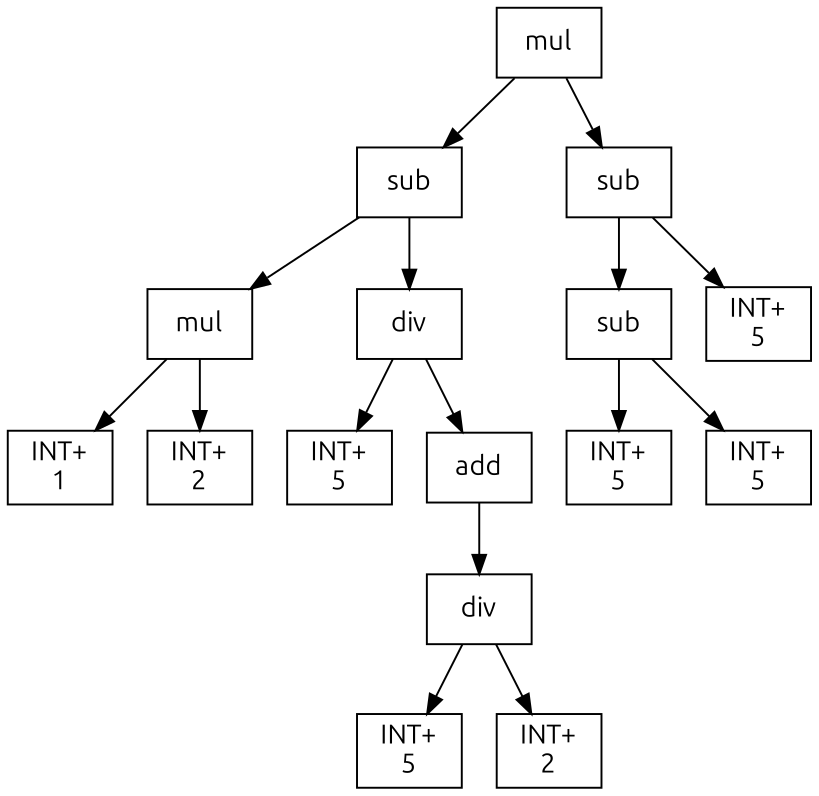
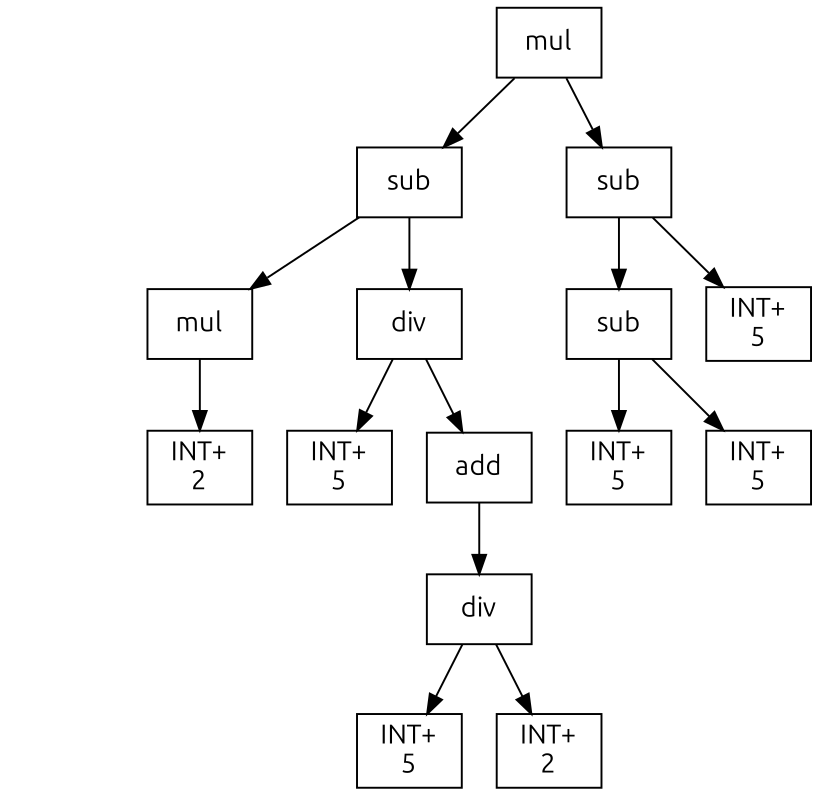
node "INT+ 1": removed
